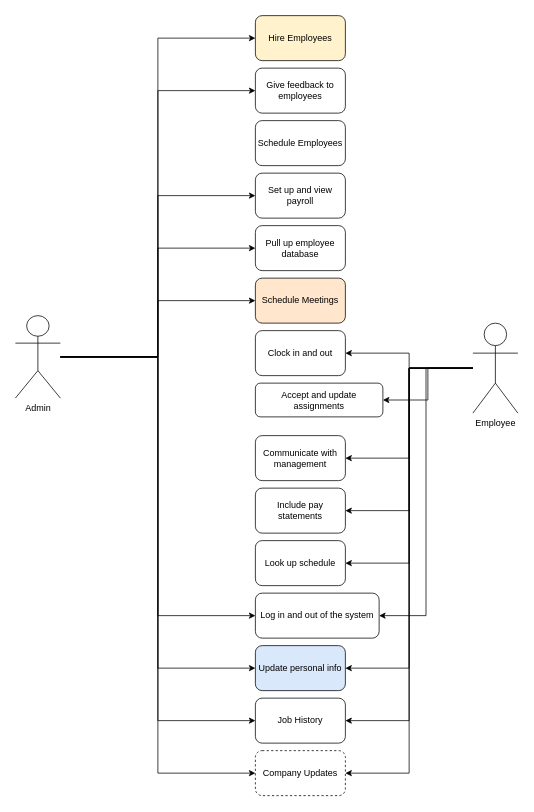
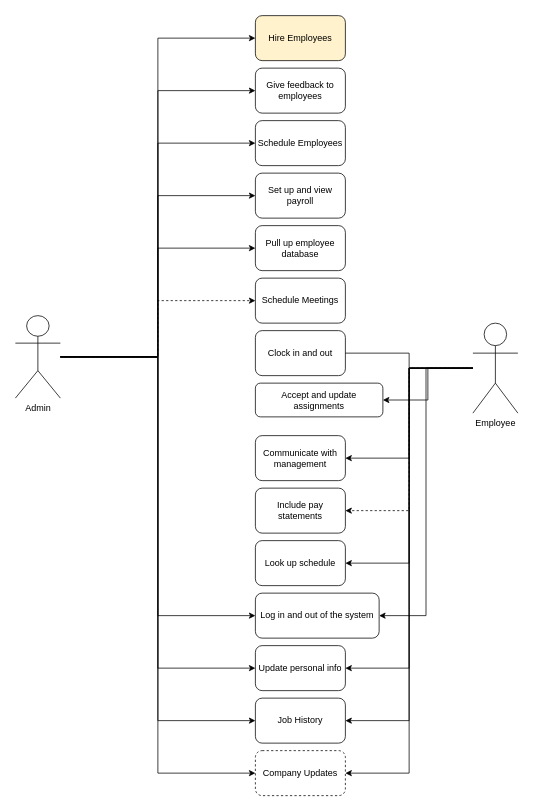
edge "Admin" -> "Schedule Employees": added
edge "Admin" -> "Schedule Meetings": style solid -> dashed
node "Schedule Meetings": fillcolor #ffe6cc -> #ffffff
edge "Employee" -> "Clock in and out": arrowhead classic -> none
edge "Employee" -> "Include pay statements": style solid -> dashed
node "Update personal info": fillcolor #dae8fc -> #ffffff
